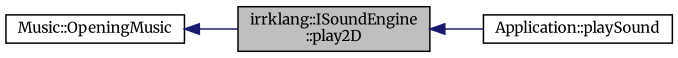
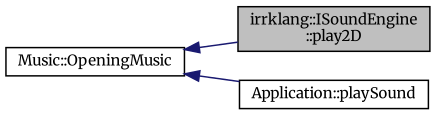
edge "Application::playSound" -> "irrklang::ISoundEngine ::play2D": now "Application::playSound" -> "Music::OpeningMusic"
